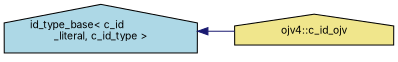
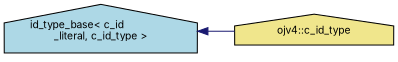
node "ojv4::c_id_ojv": label "ojv4::c_id_ojv" -> "ojv4::c_id_type"
